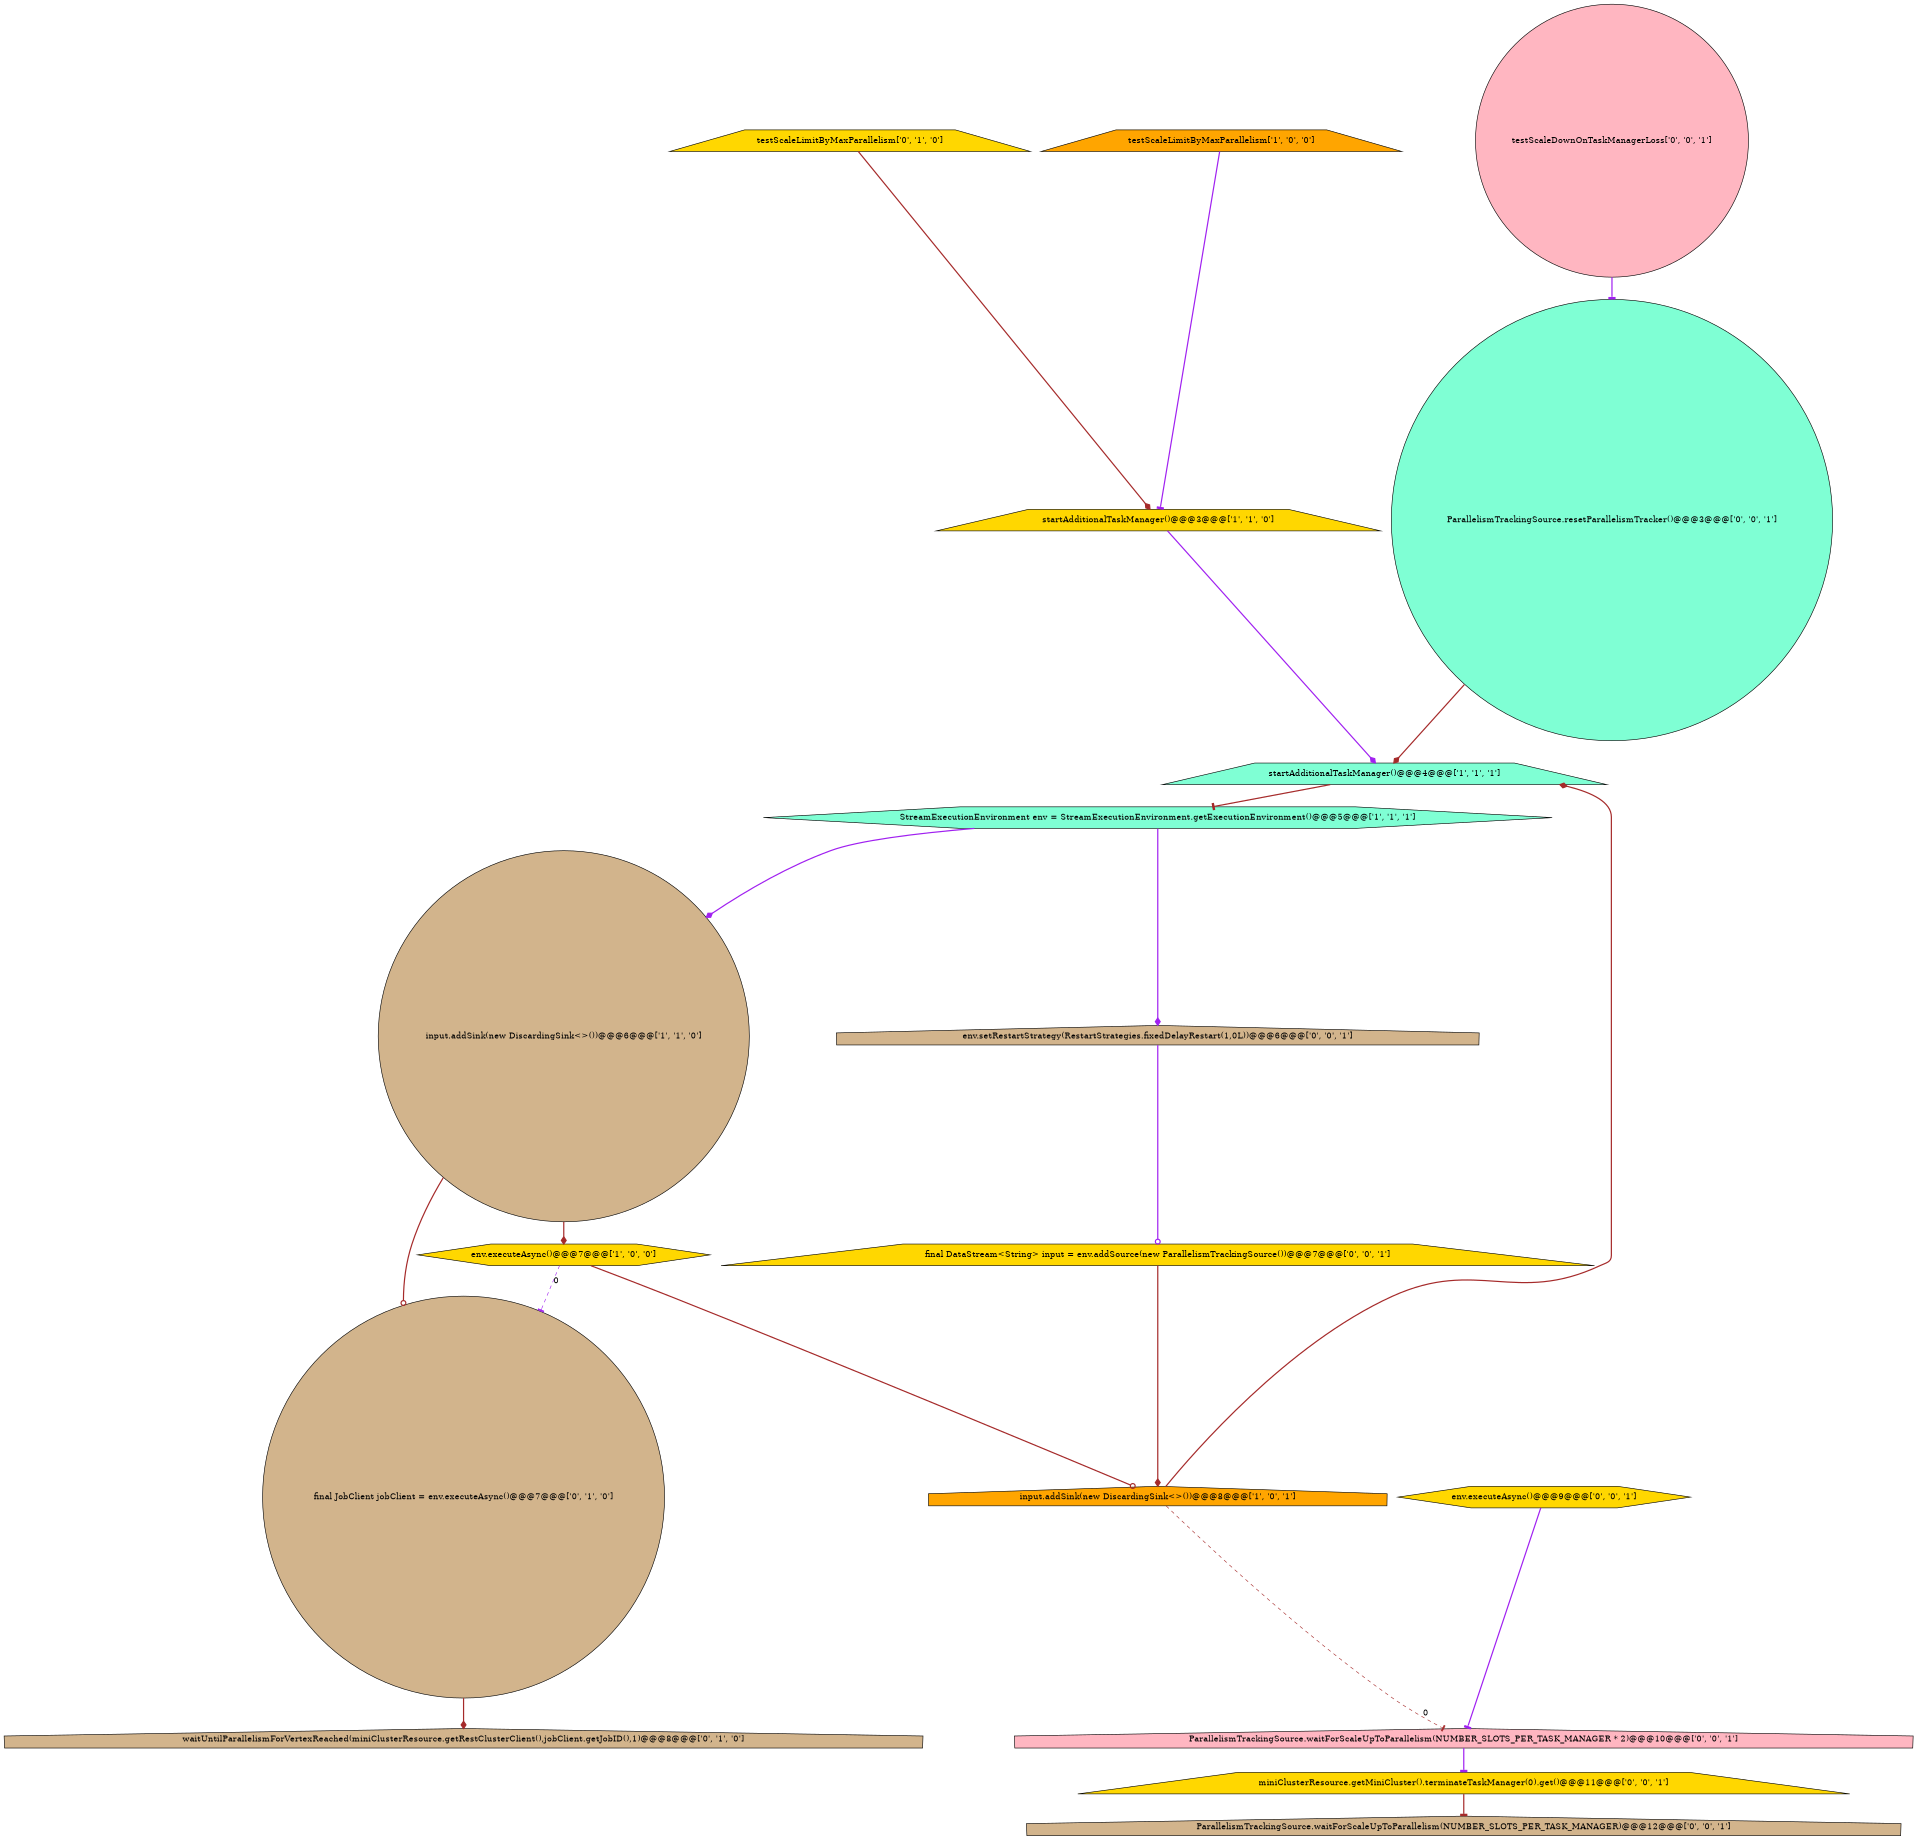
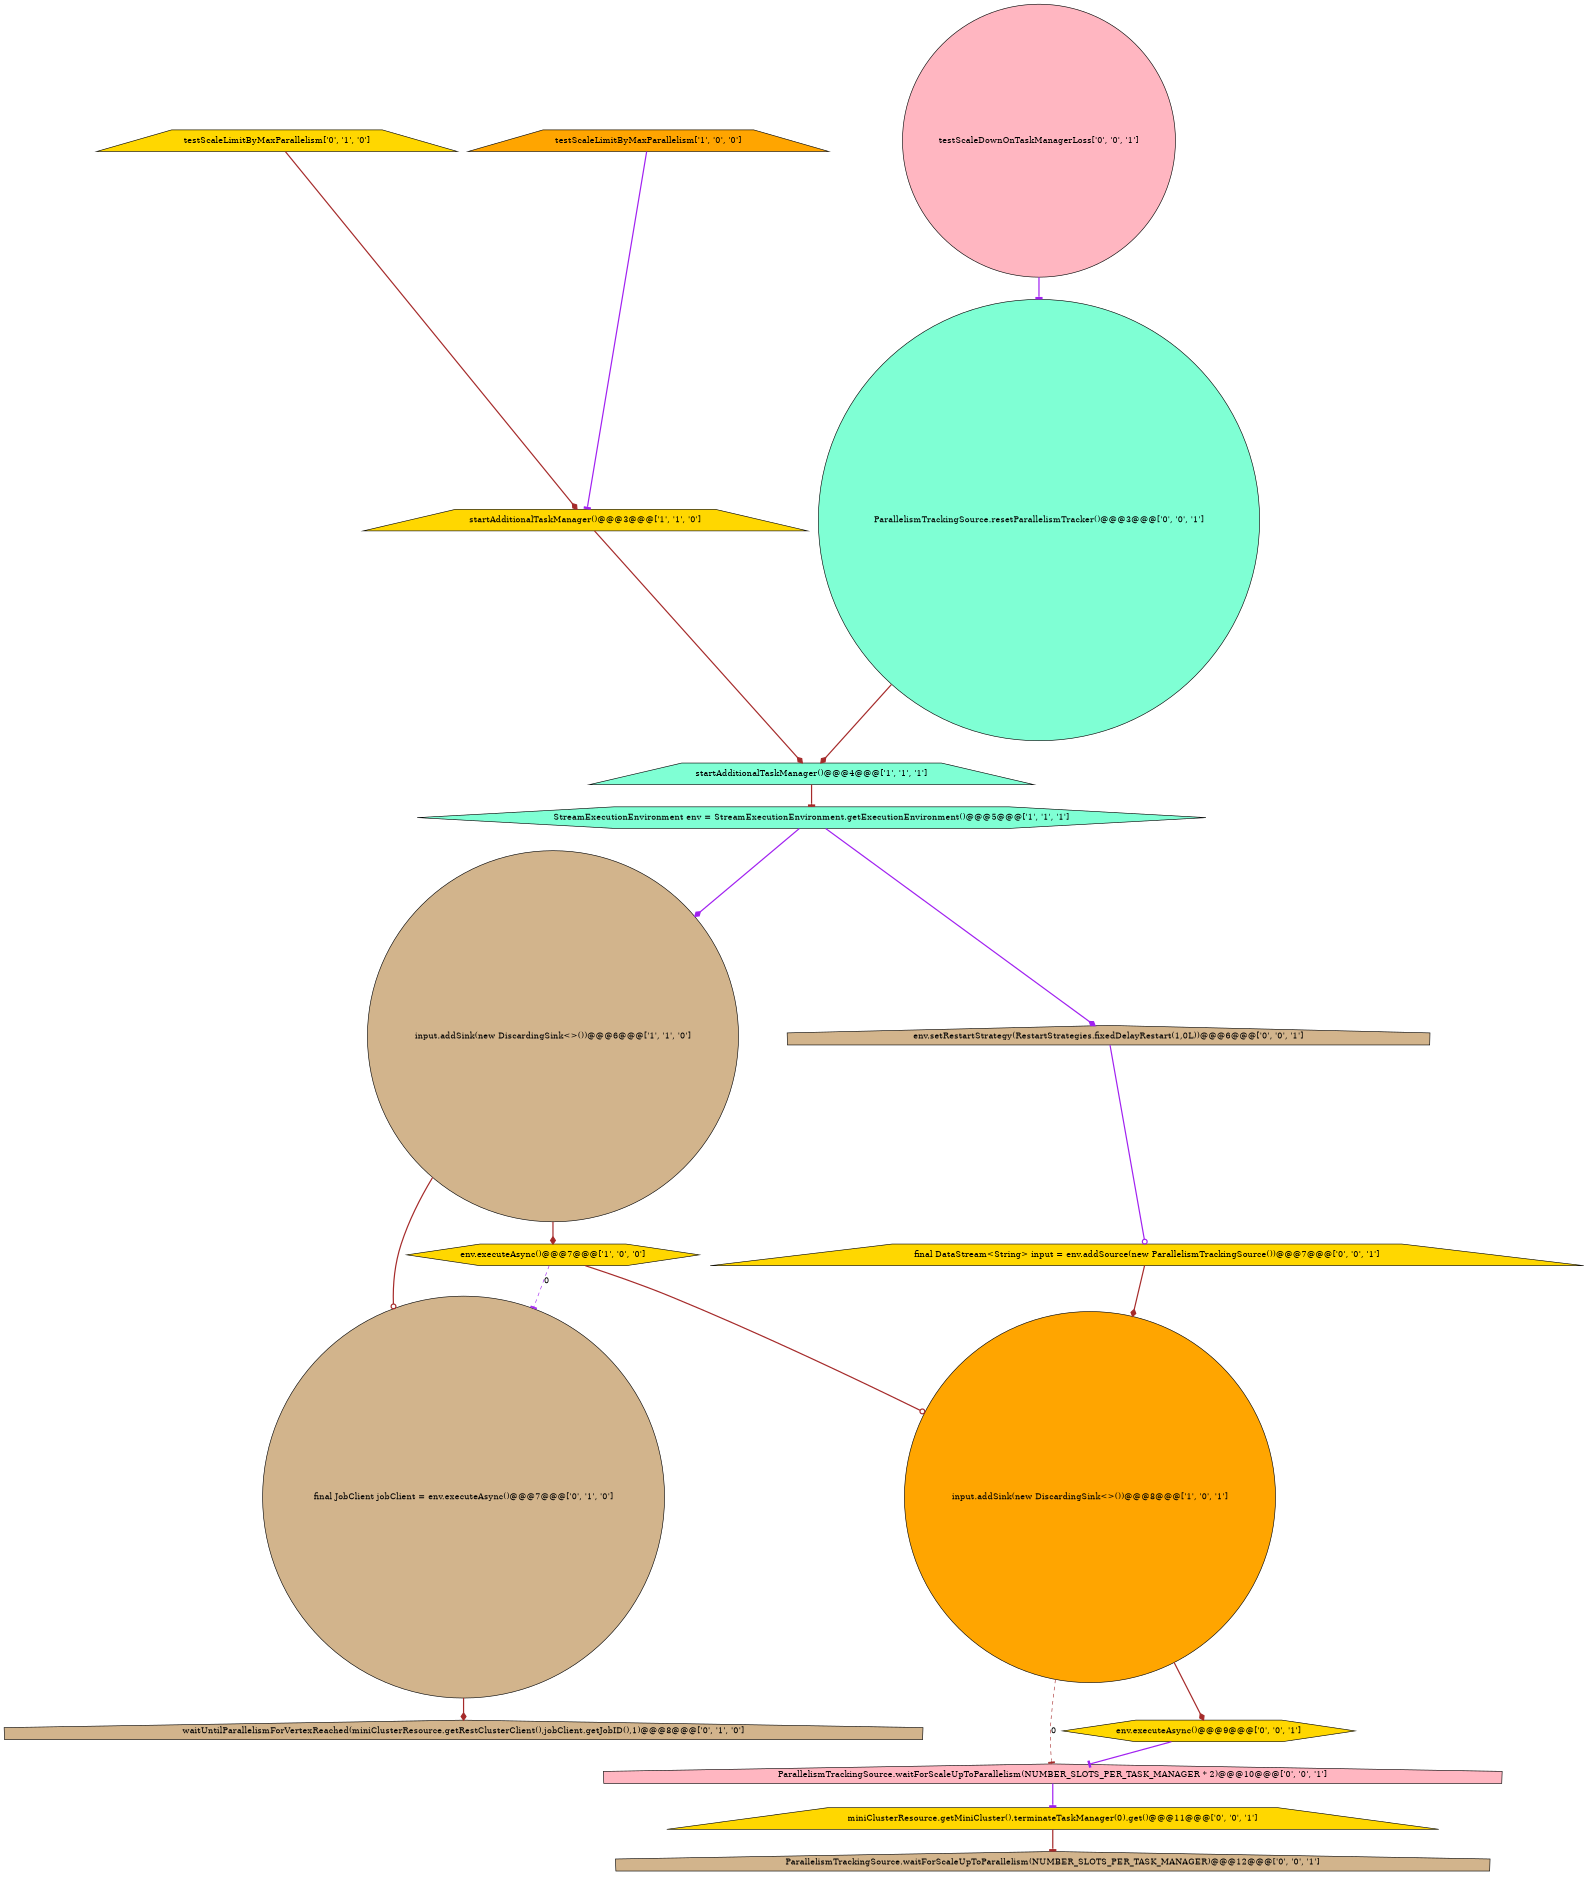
edge "startAdditionalTaskManager()@@@3@@@['1', '1', '0']" -> "startAdditionalTaskManager()@@@4@@@['1', '1', '1']": color purple -> brown
edge "input.addSink(new DiscardingSink<>())@@@8@@@['1', '0', '1']" -> "startAdditionalTaskManager()@@@4@@@['1', '1', '1']": now "input.addSink(new DiscardingSink<>())@@@8@@@['1', '0', '1']" -> "env.executeAsync()@@@9@@@['0', '0', '1']"
node "input.addSink(new DiscardingSink<>())@@@8@@@['1', '0', '1']": shape house -> circle
